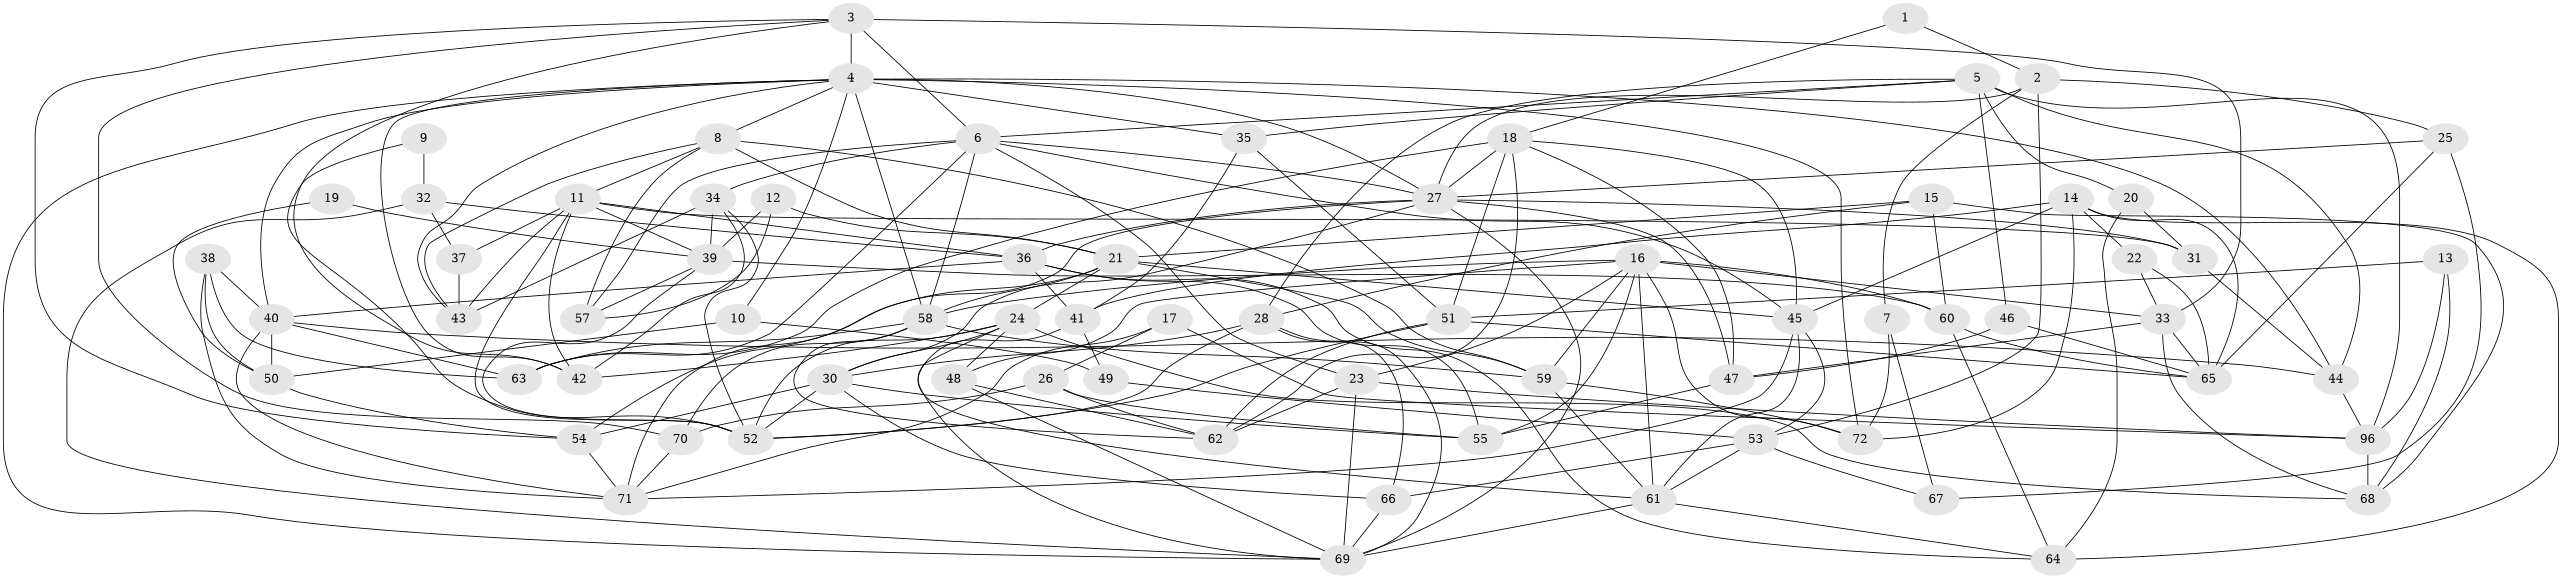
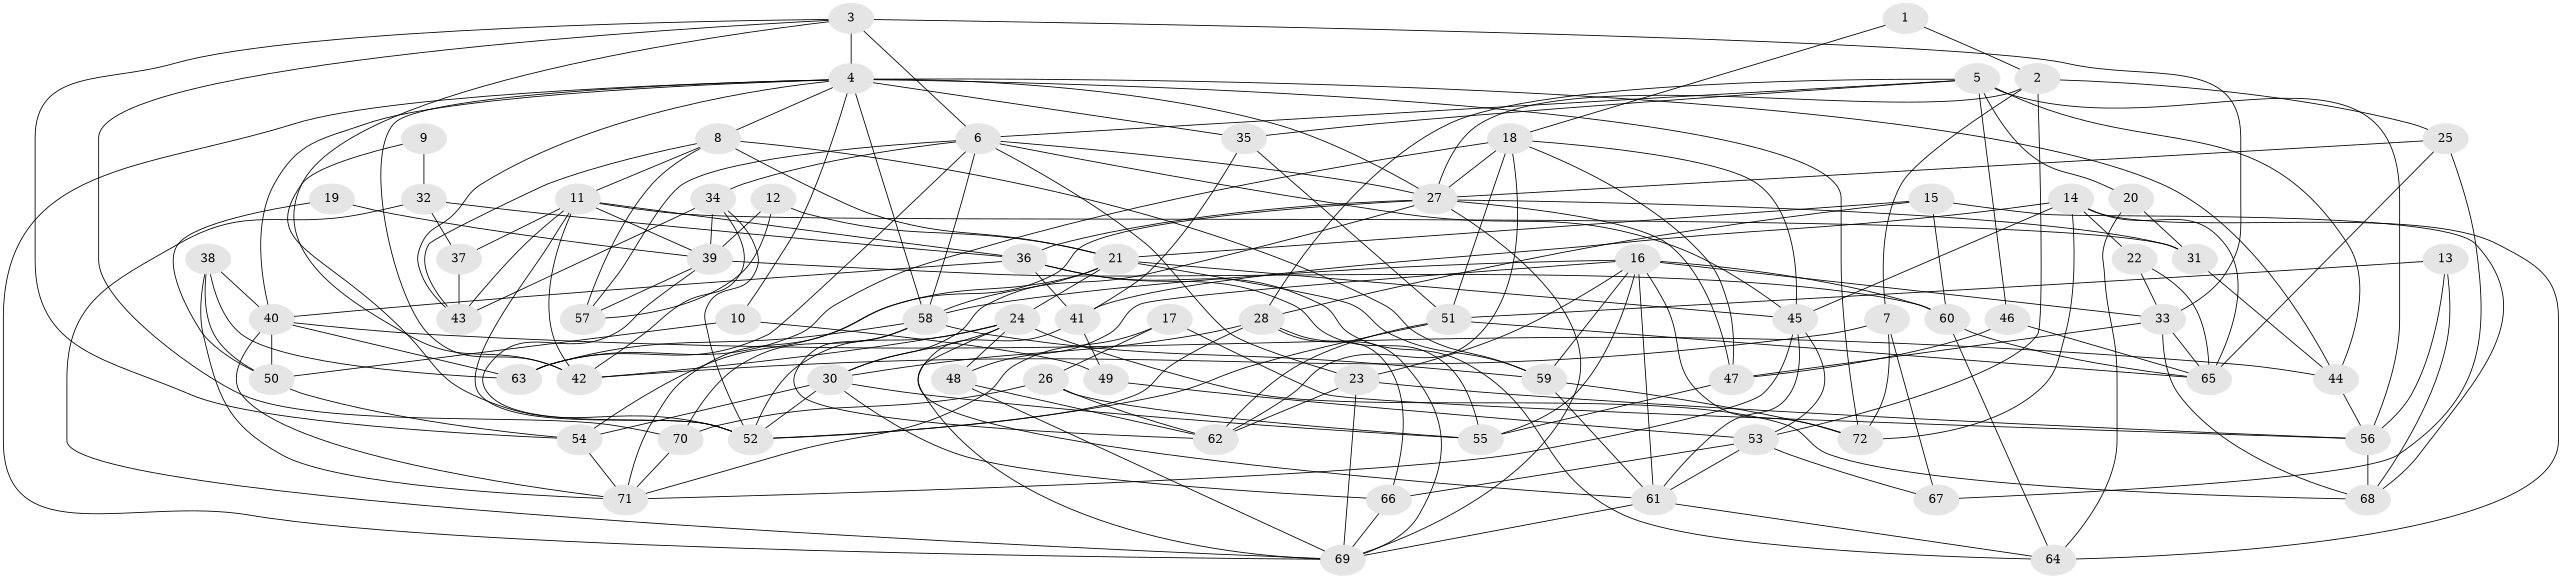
edge "7" -- "42": added
node "96": label "96" -> "56"
